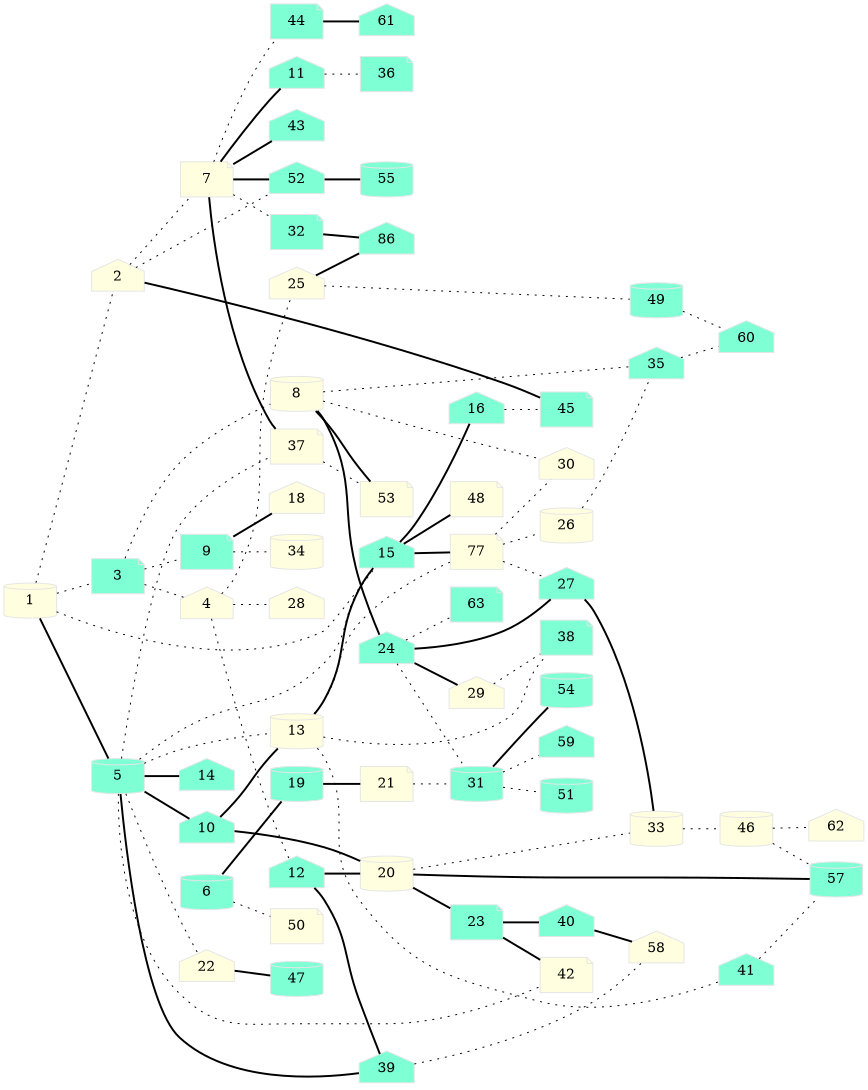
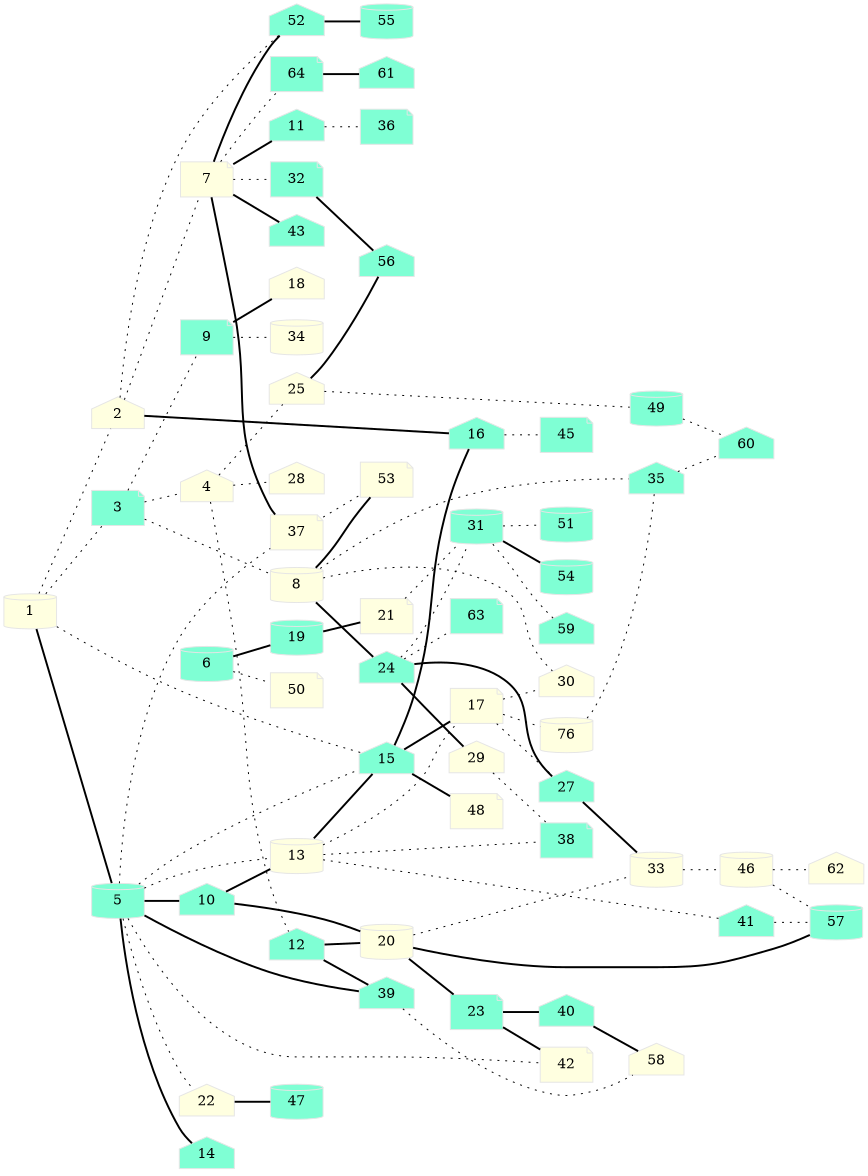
node "44": label "44" -> "64"
node "86": label "86" -> "56"
edge "2" -- "45": now "2" -- "16"
node "26": label "26" -> "76"
node "77": label "77" -> "17"
